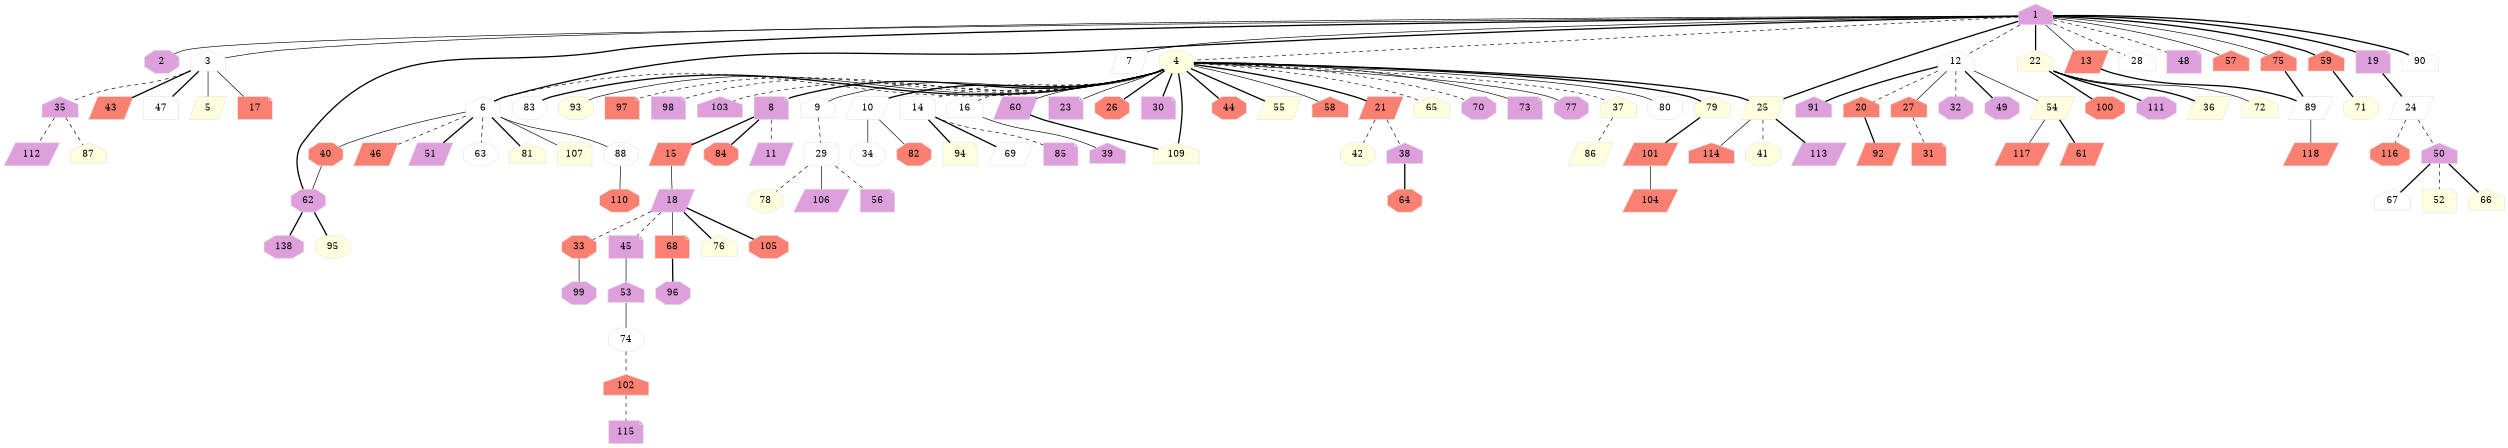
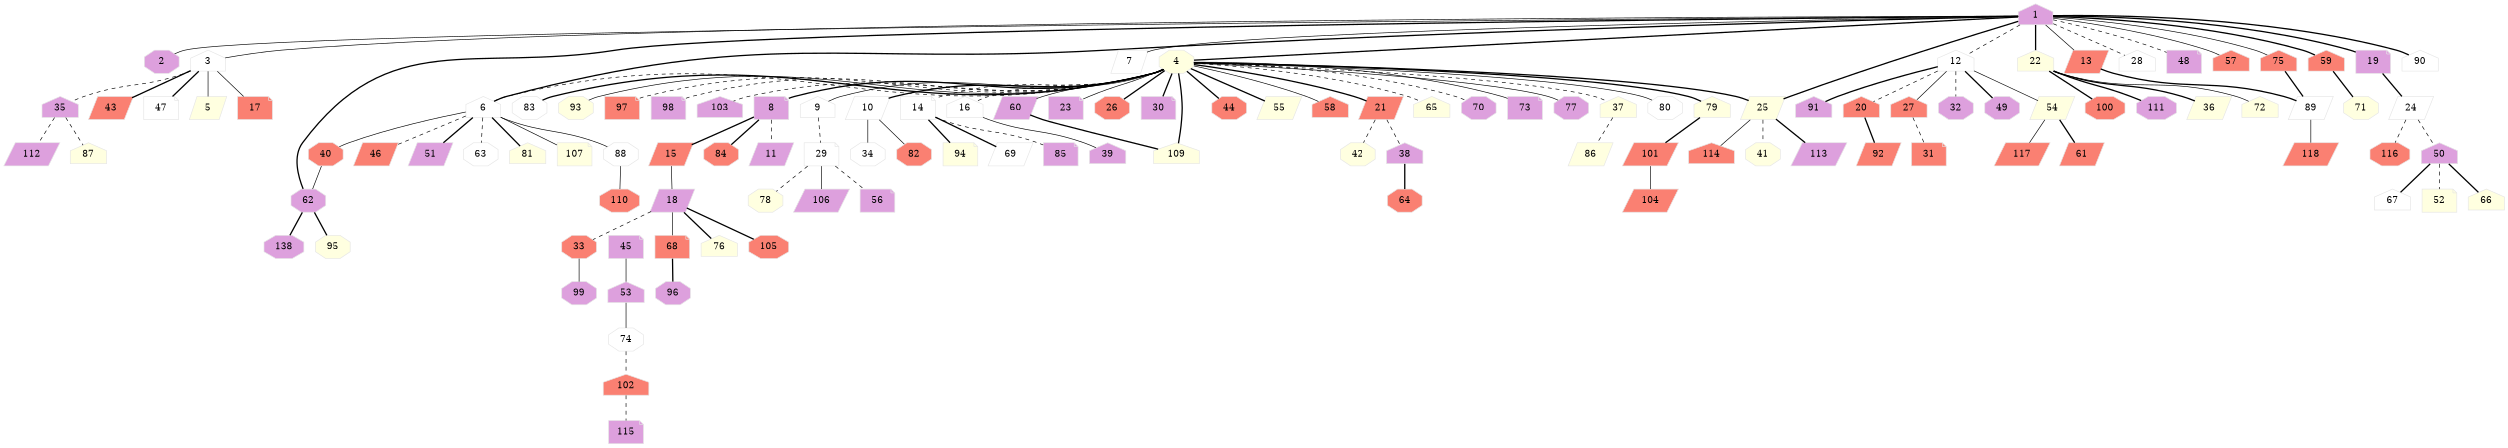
edge "1" -- "4": style dashed -> bold
edge "18" -- "45": removed
